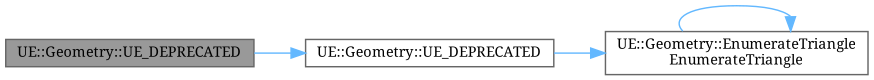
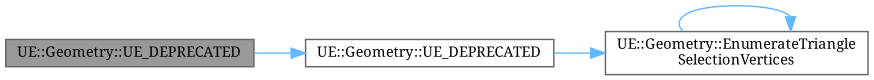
node "UE::Geometry::EnumerateTriangle EnumerateTriangle": label "UE::Geometry::EnumerateTriangle EnumerateTriangle" -> "UE::Geometry::EnumerateTriangle SelectionVertices"
